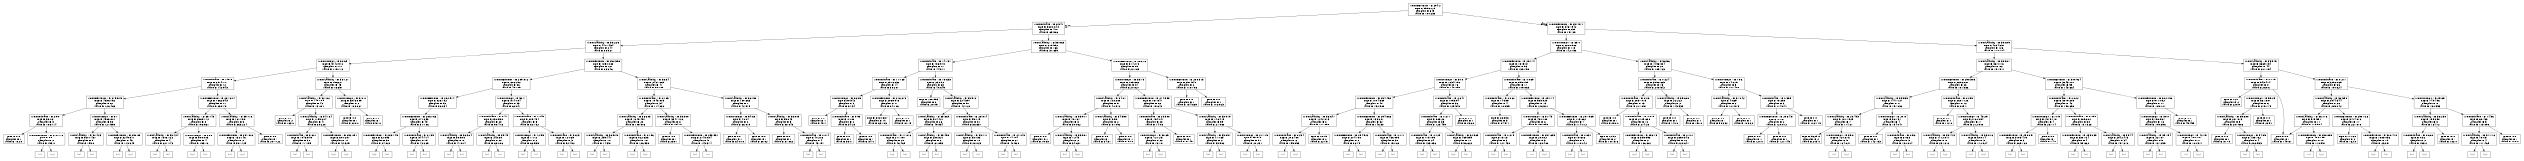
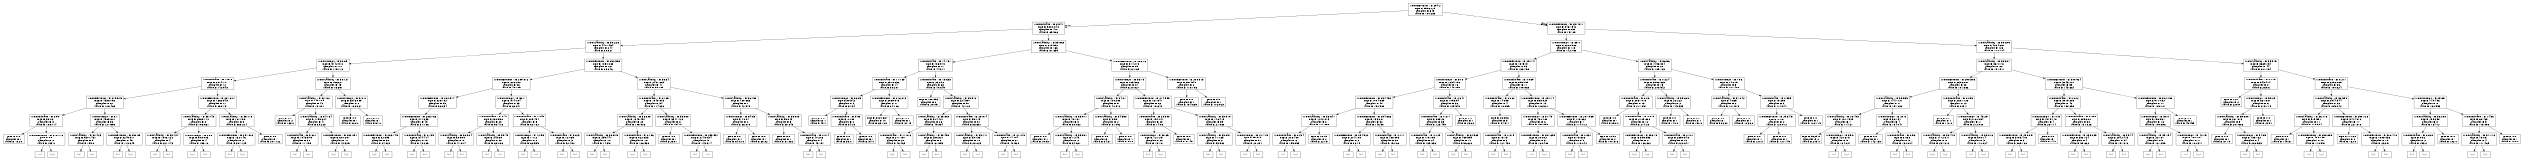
edge "WOA_Nitrate <= 0.119 mse = 943.474 samples = 8 value = 269.6" -> "mse = 0.0 samples = 1 value = 149.67": now "WOA_Nitrate <= 0.119 mse = 943.474 samples = 8 value = 269.6" -> "WOA_MLDpt <= 59.25 mse = 661.387 samples = 6 value = 279.775"
edge "WOA_MLDpt <= 31.45 mse = 430.188 samples = 6 value = 150.895" -> "WOA_Nitrate <= 0.275 mse = 13.13 samples = 3 value = 127.438": now "mse = 26.896 samples = 3 value = 84.577" -> "WOA_Nitrate <= 0.275 mse = 13.13 samples = 3 value = 127.438"
